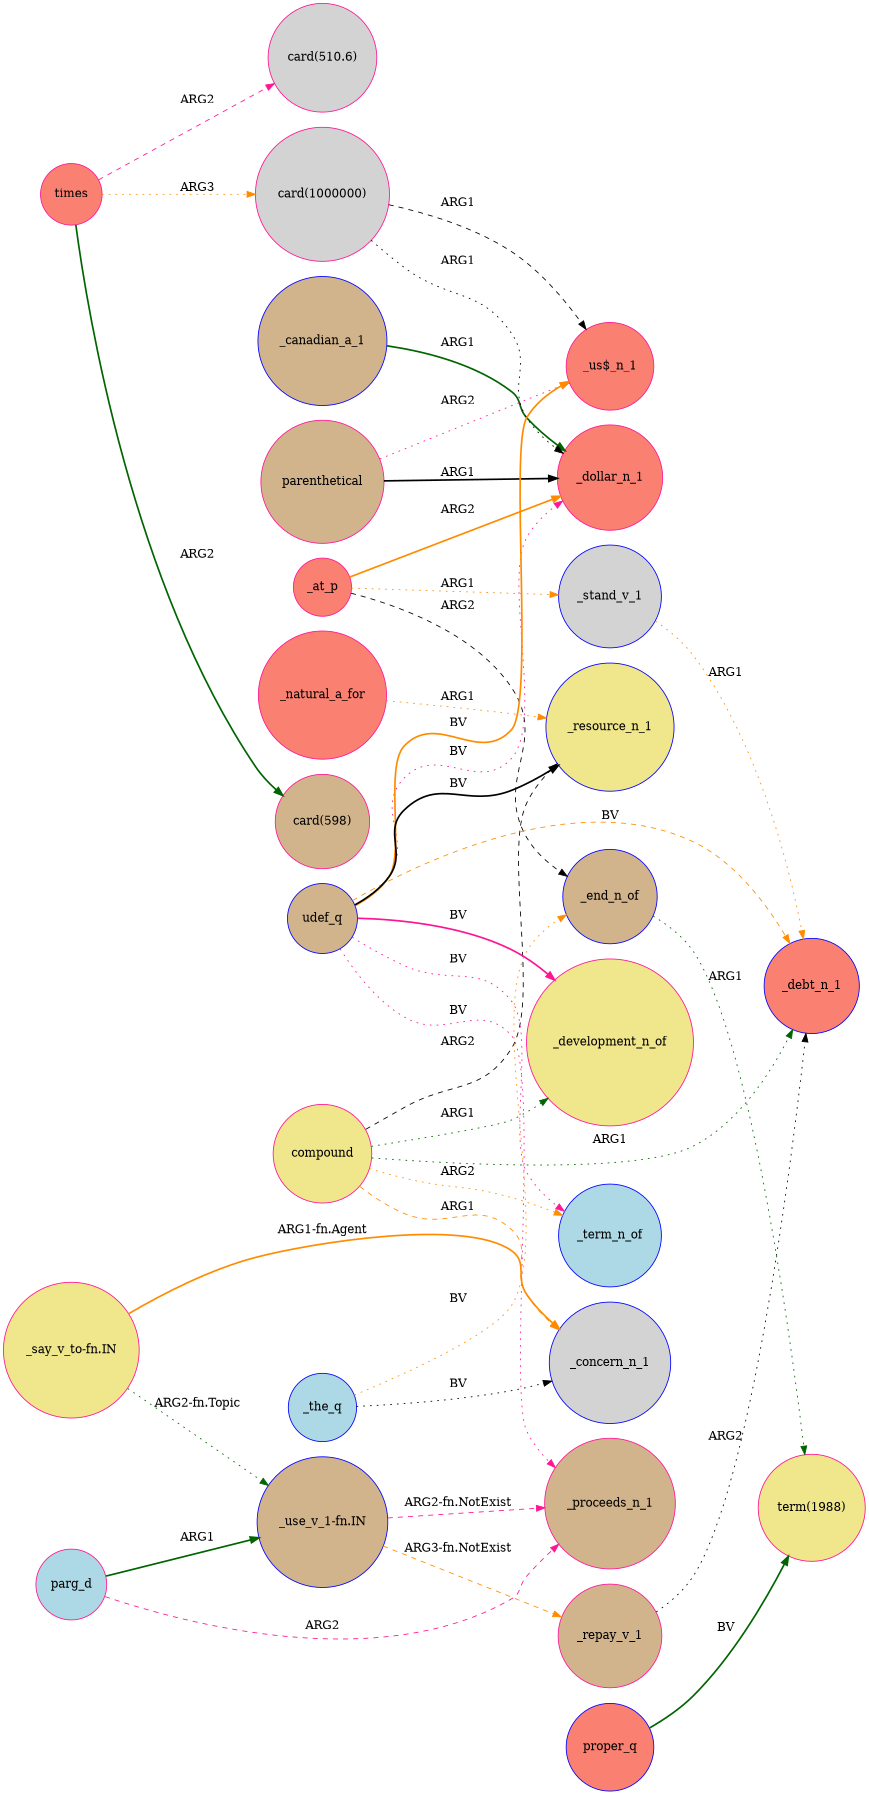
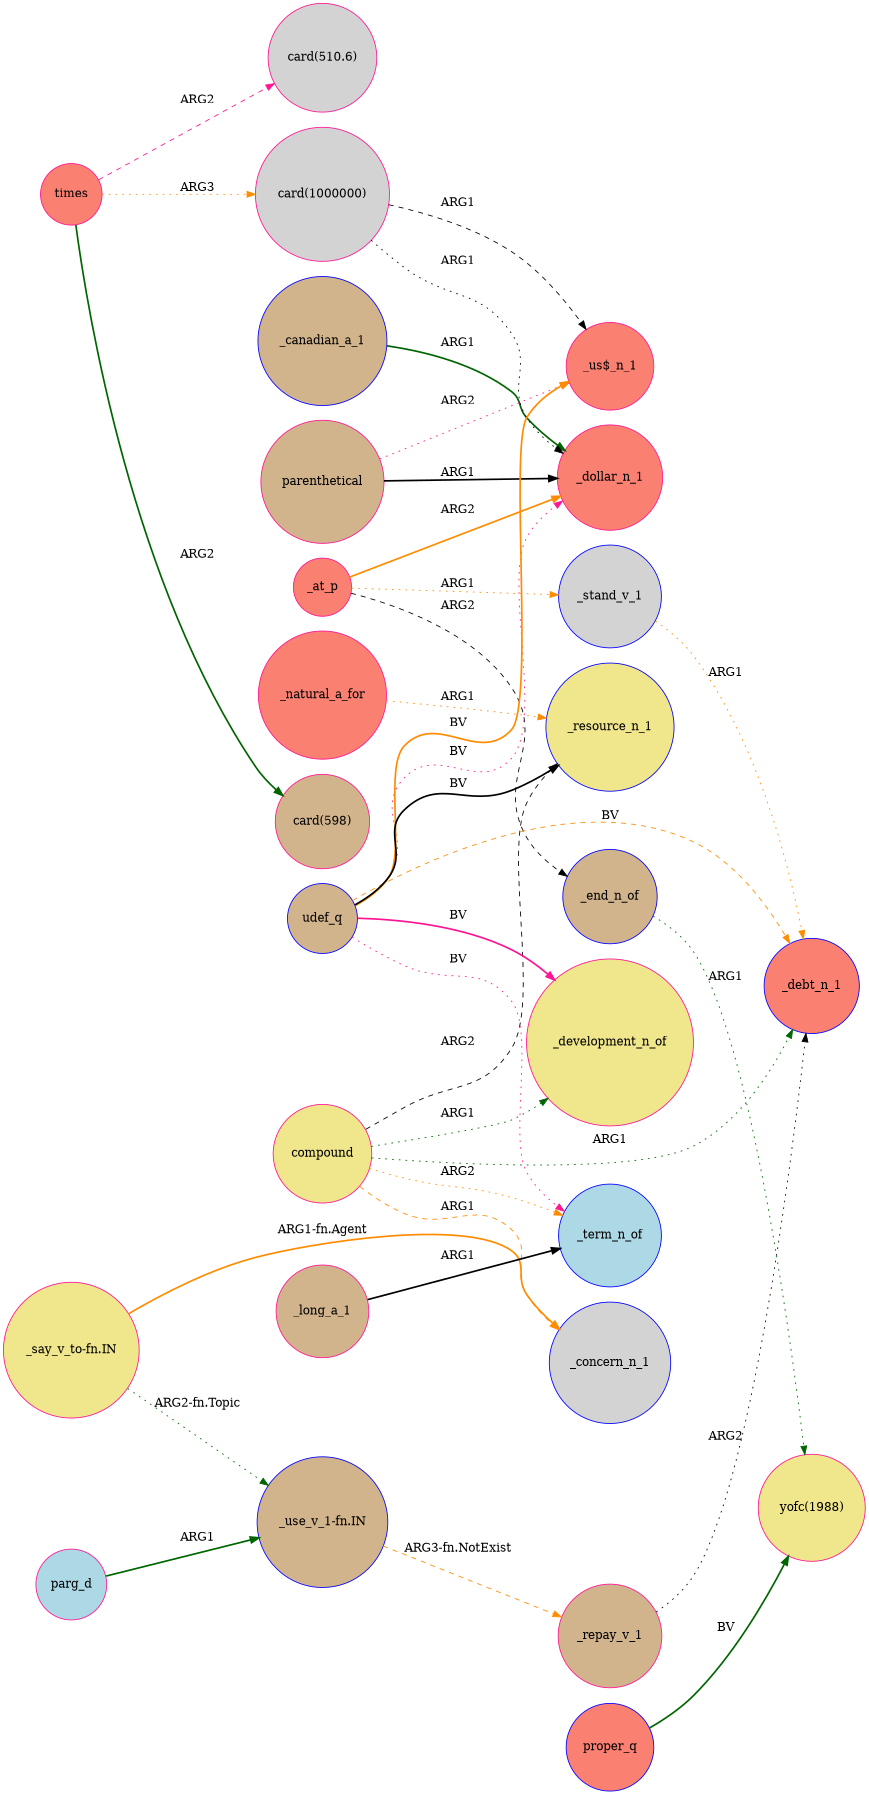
node "_long_a_1": added
node "_the_q": removed
node "_proceeds_n_1": removed
node "term(1988)": label "term(1988)" -> "yofc(1988)"
